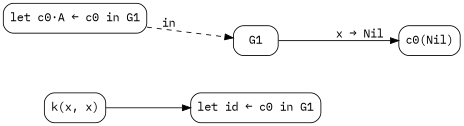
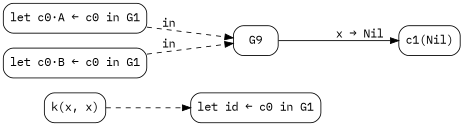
node "G1": label "G1" -> "G9"
node "c0(Nil)": label "c0(Nil)" -> "c1(Nil)"
node "let c0·B ← c0 in G1": added
edge "k(x, x)" -> "let id ← c0 in G1": style solid -> dashed
